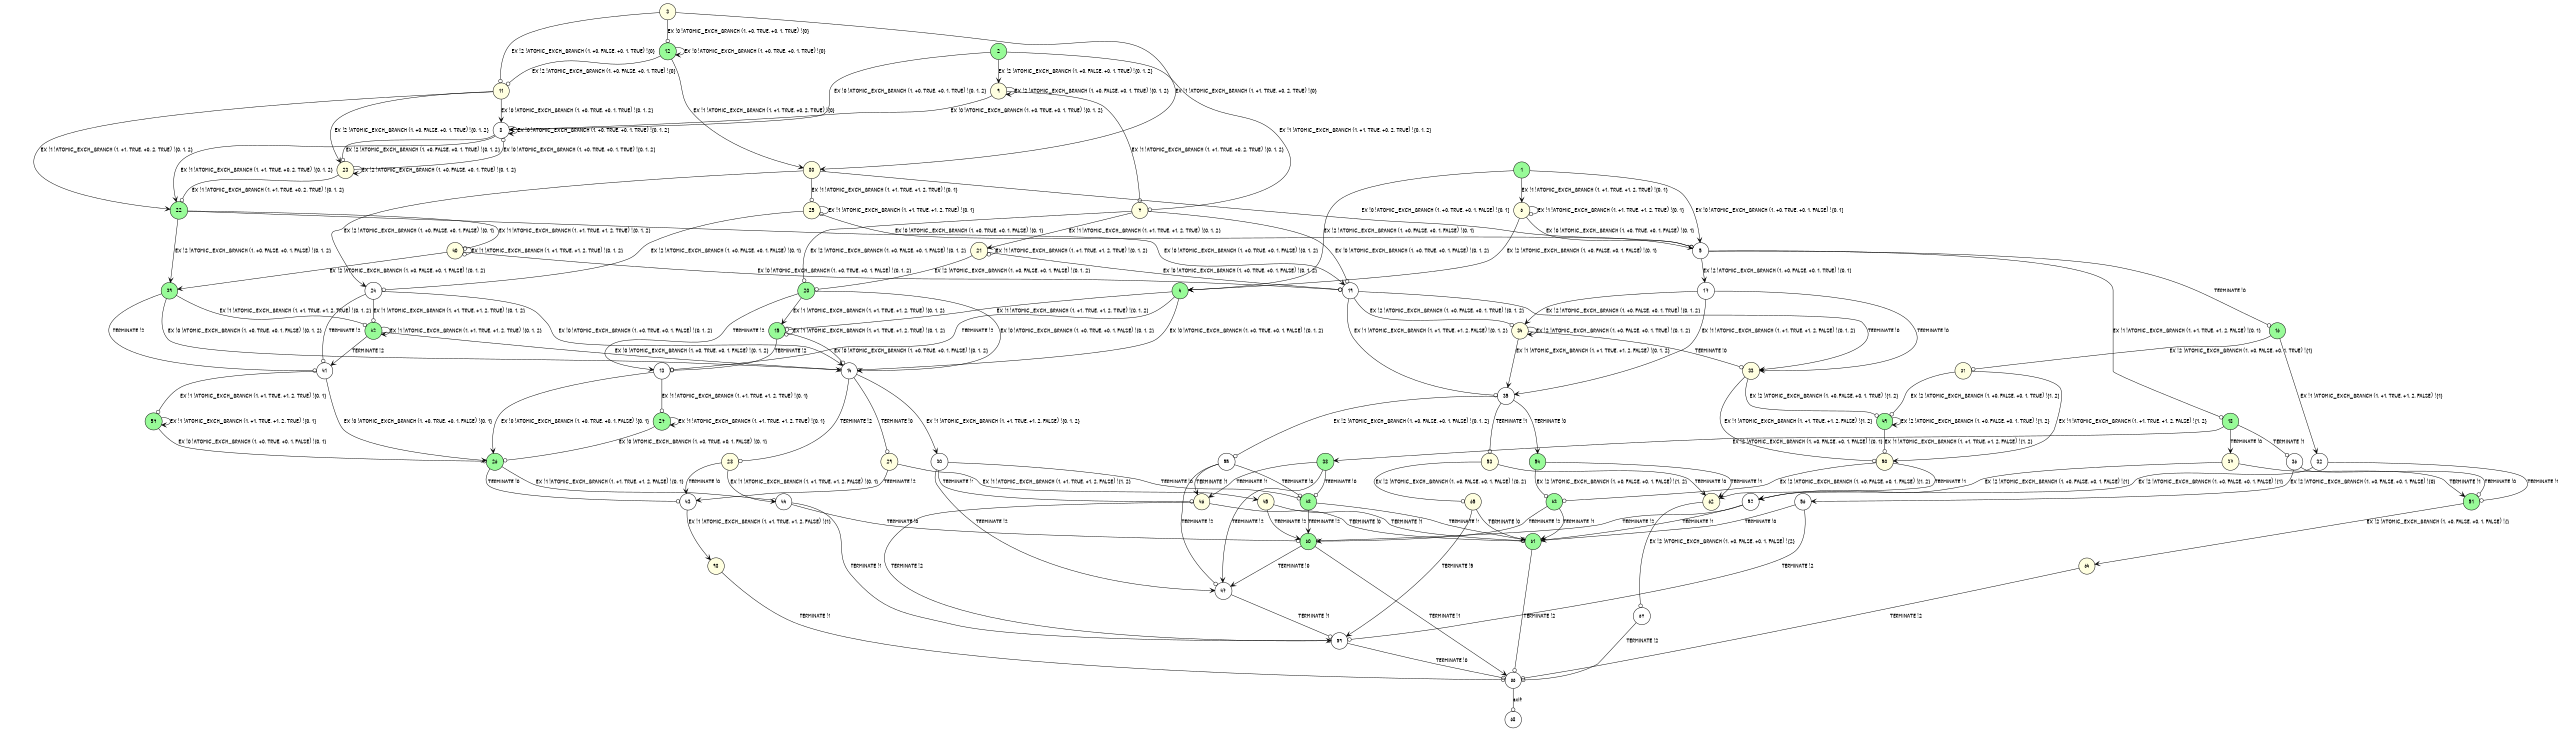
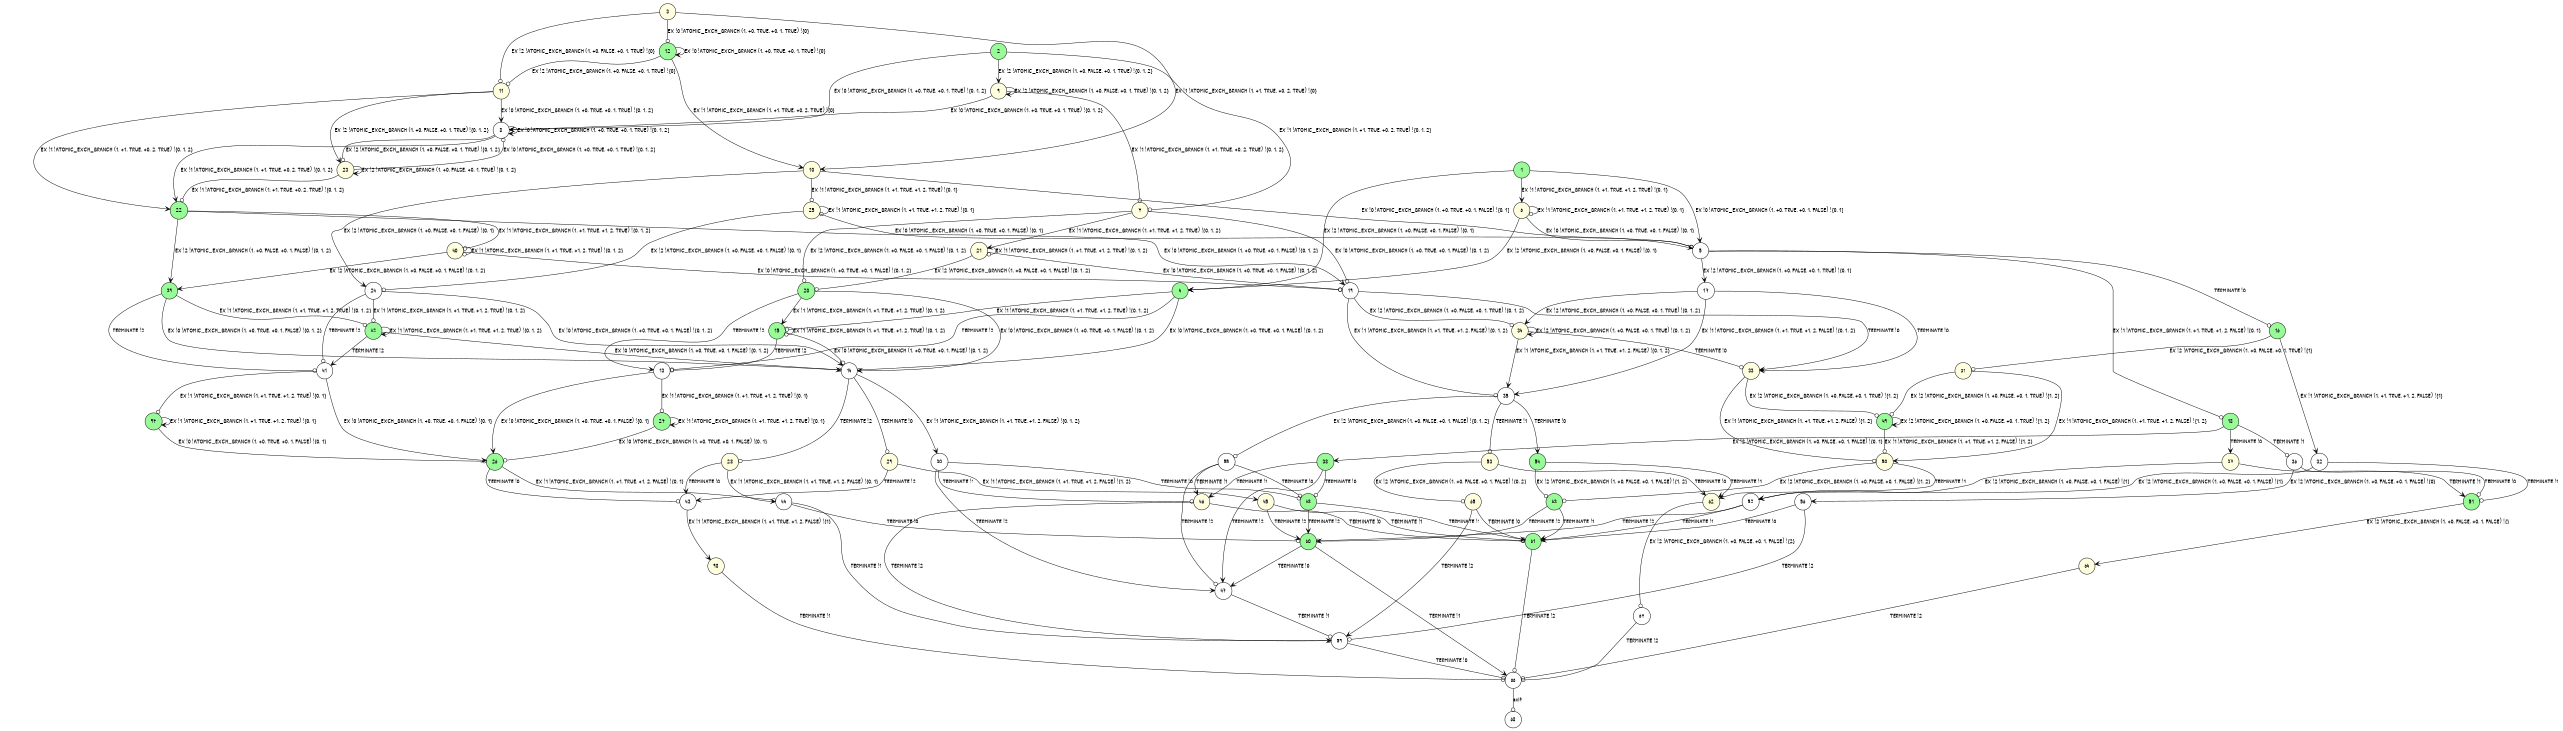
node "80": label "80" -> "10"
node "57": label "57" -> "97"
edge "65" -> "59": label "TERMINATE !5" -> "TERMINATE !2"
